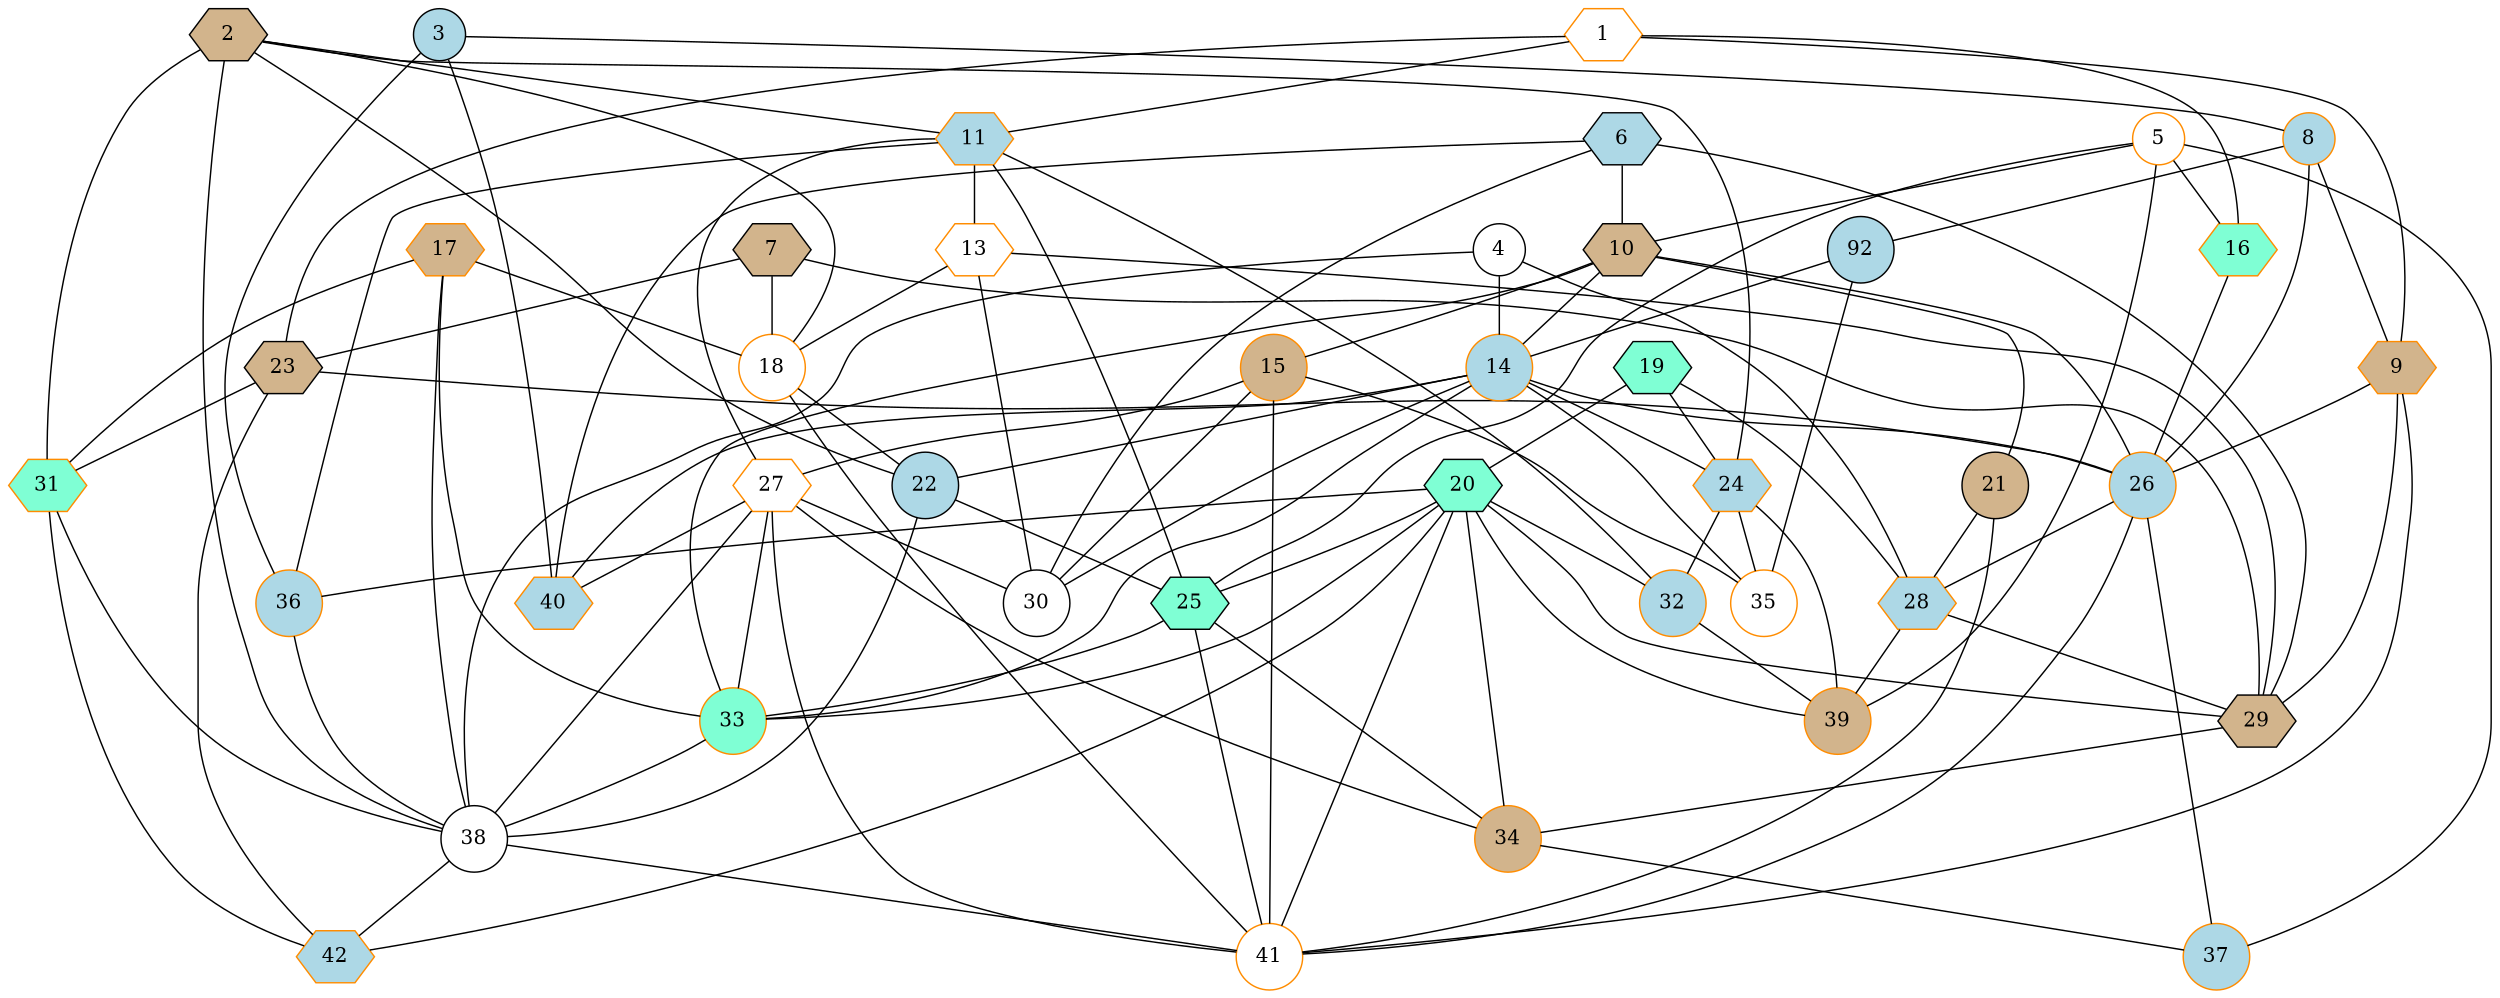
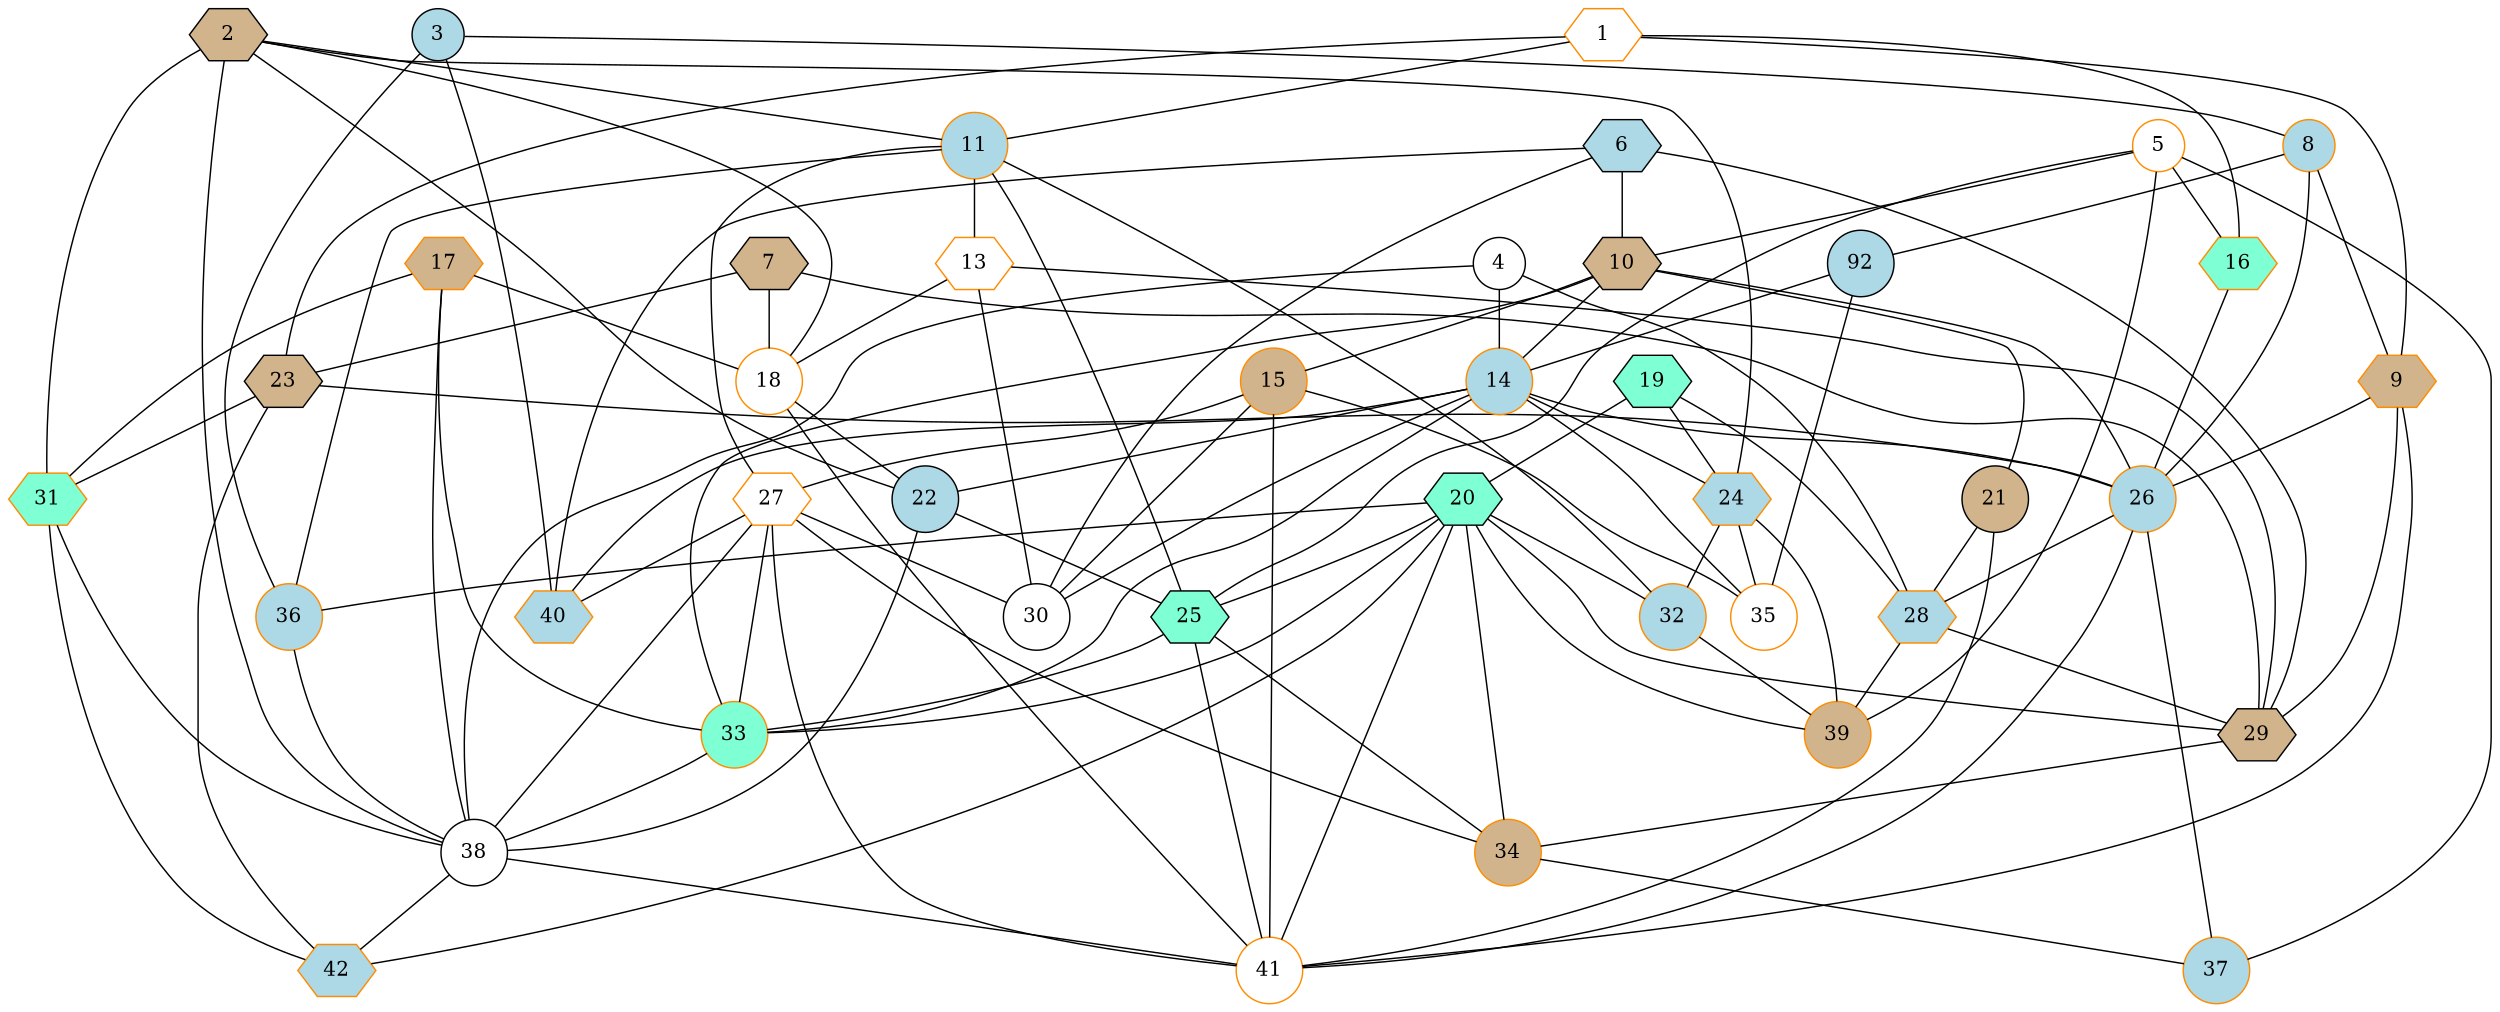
node "11": shape hexagon -> circle
